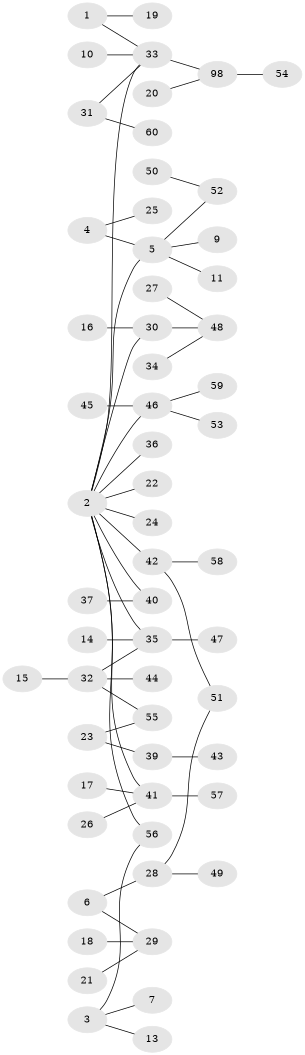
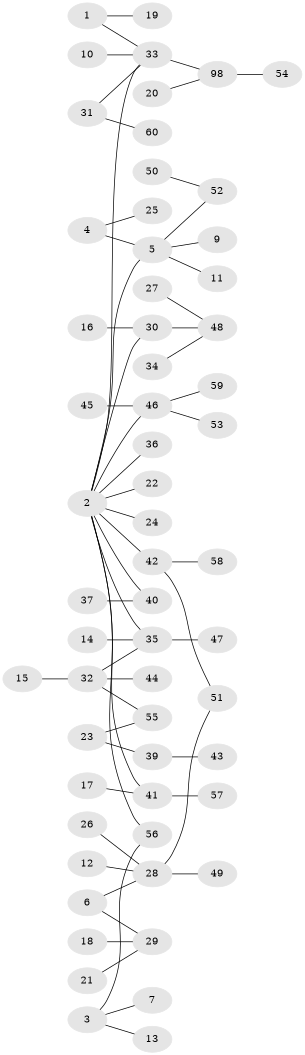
edge "41" -- "26": now "28" -- "26"
node "12": added
